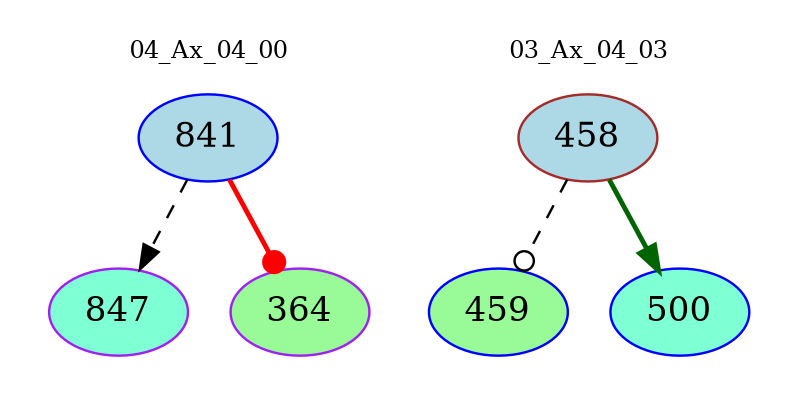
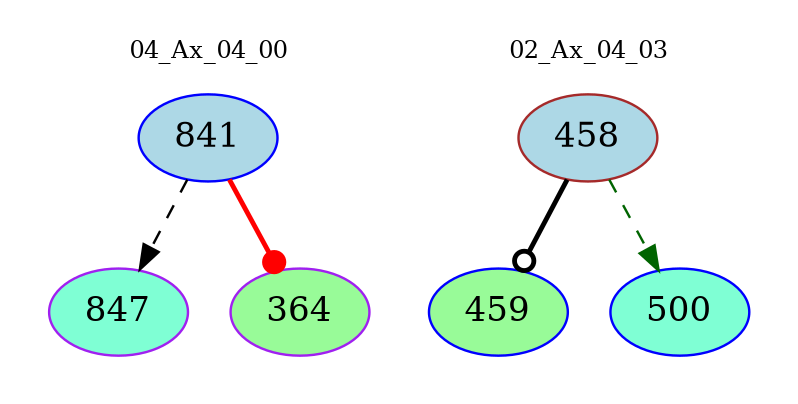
cluster "03_Ax_04_03": label "03_Ax_04_03" -> "02_Ax_04_03"
edge "458" -> "500": style bold -> dashed
edge "458" -> "459": style dashed -> bold
